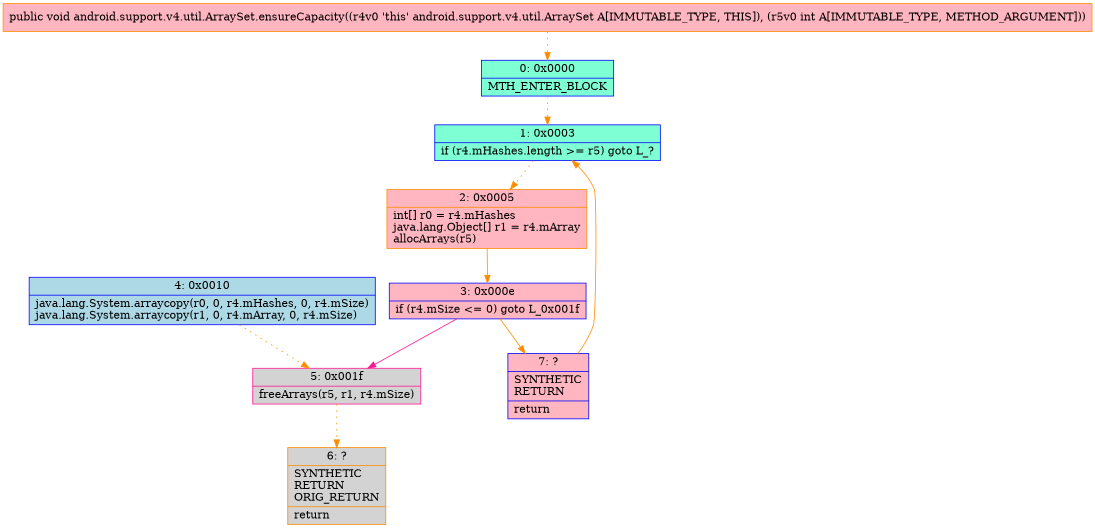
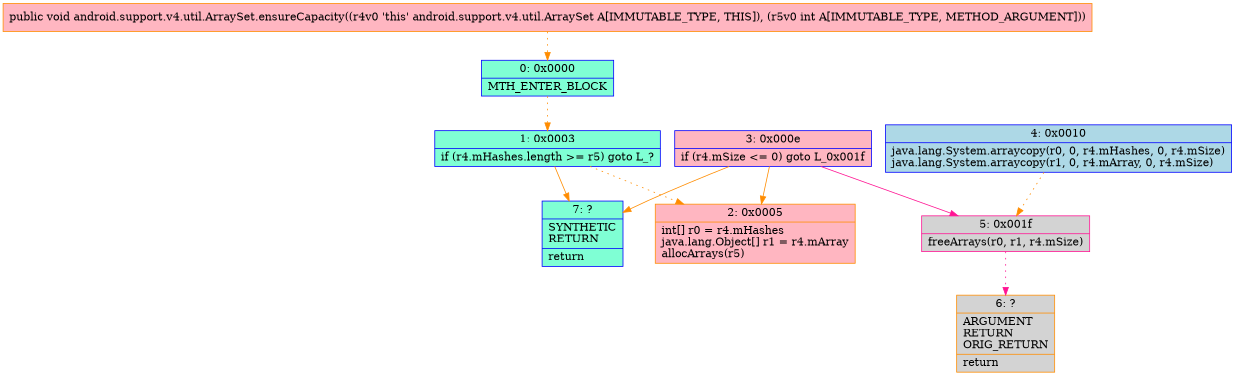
edge "7: ?" -> "1: 0x0003": reversed
edge "2: 0x0005" -> "3: 0x000e": reversed
node "7: ?": fillcolor lightpink -> aquamarine
node "5: 0x001f": text "freeArrays(r5, r1, r4.mSize)" -> "freeArrays(r0, r1, r4.mSize)"
edge "5: 0x001f" -> "6: ?": color darkorange -> deeppink
node "6: ?": text "SYNTHETIC" -> "ARGUMENT"
